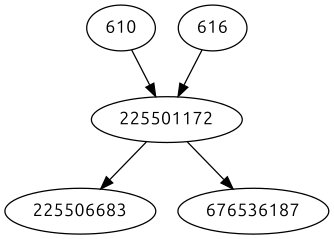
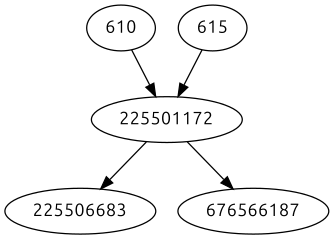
node "616": label "616" -> "615"
node "676536187": label "676536187" -> "676566187"
